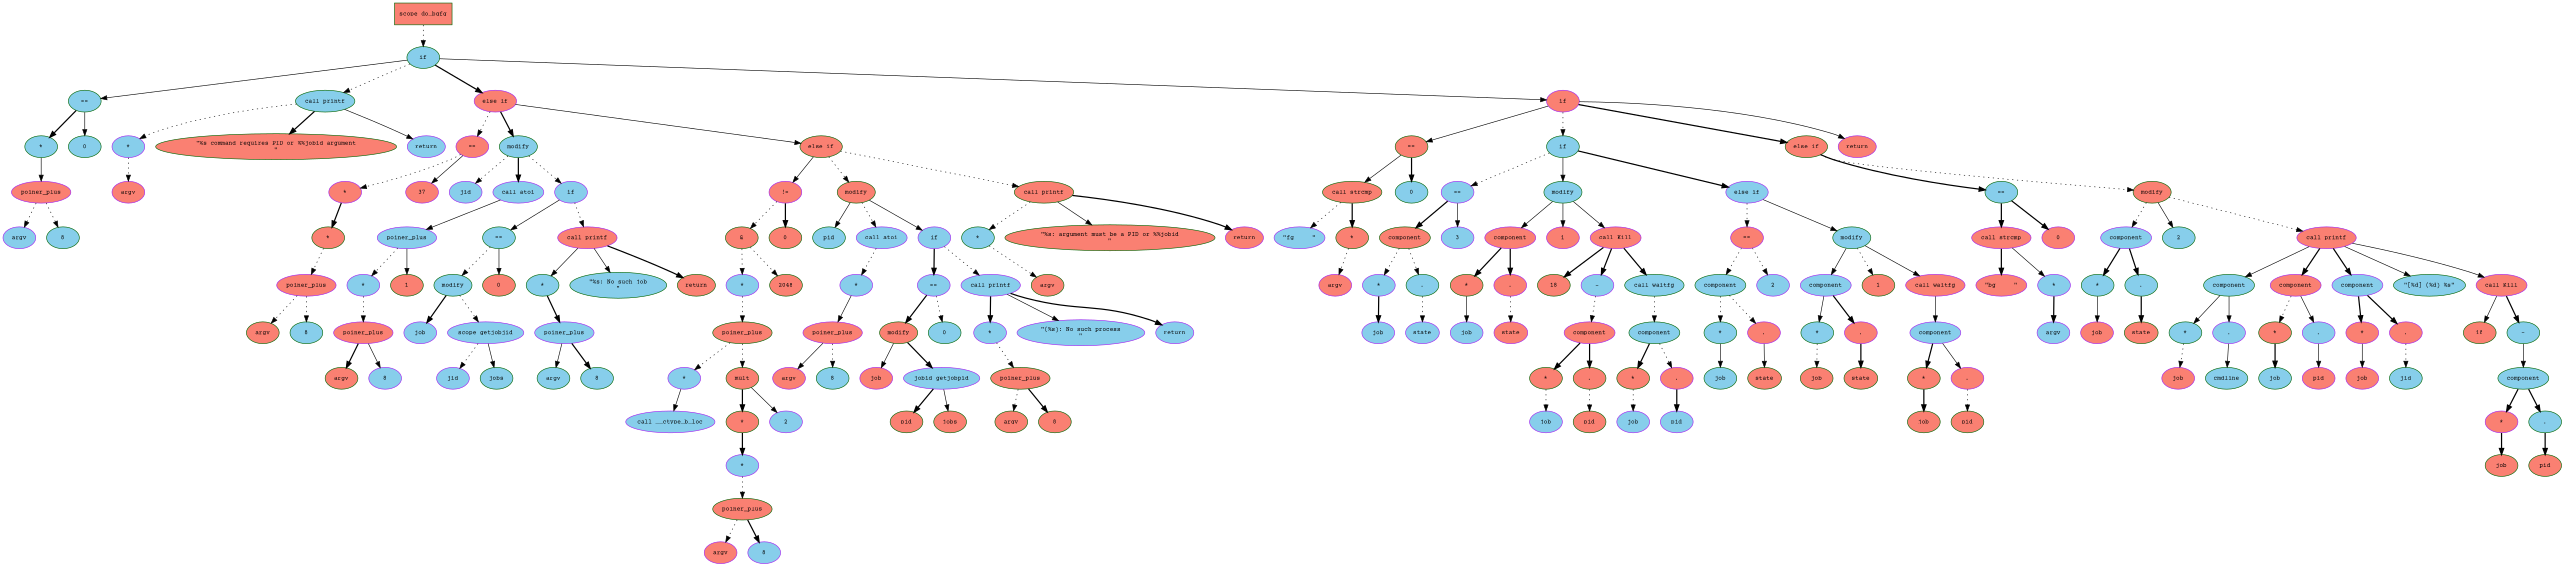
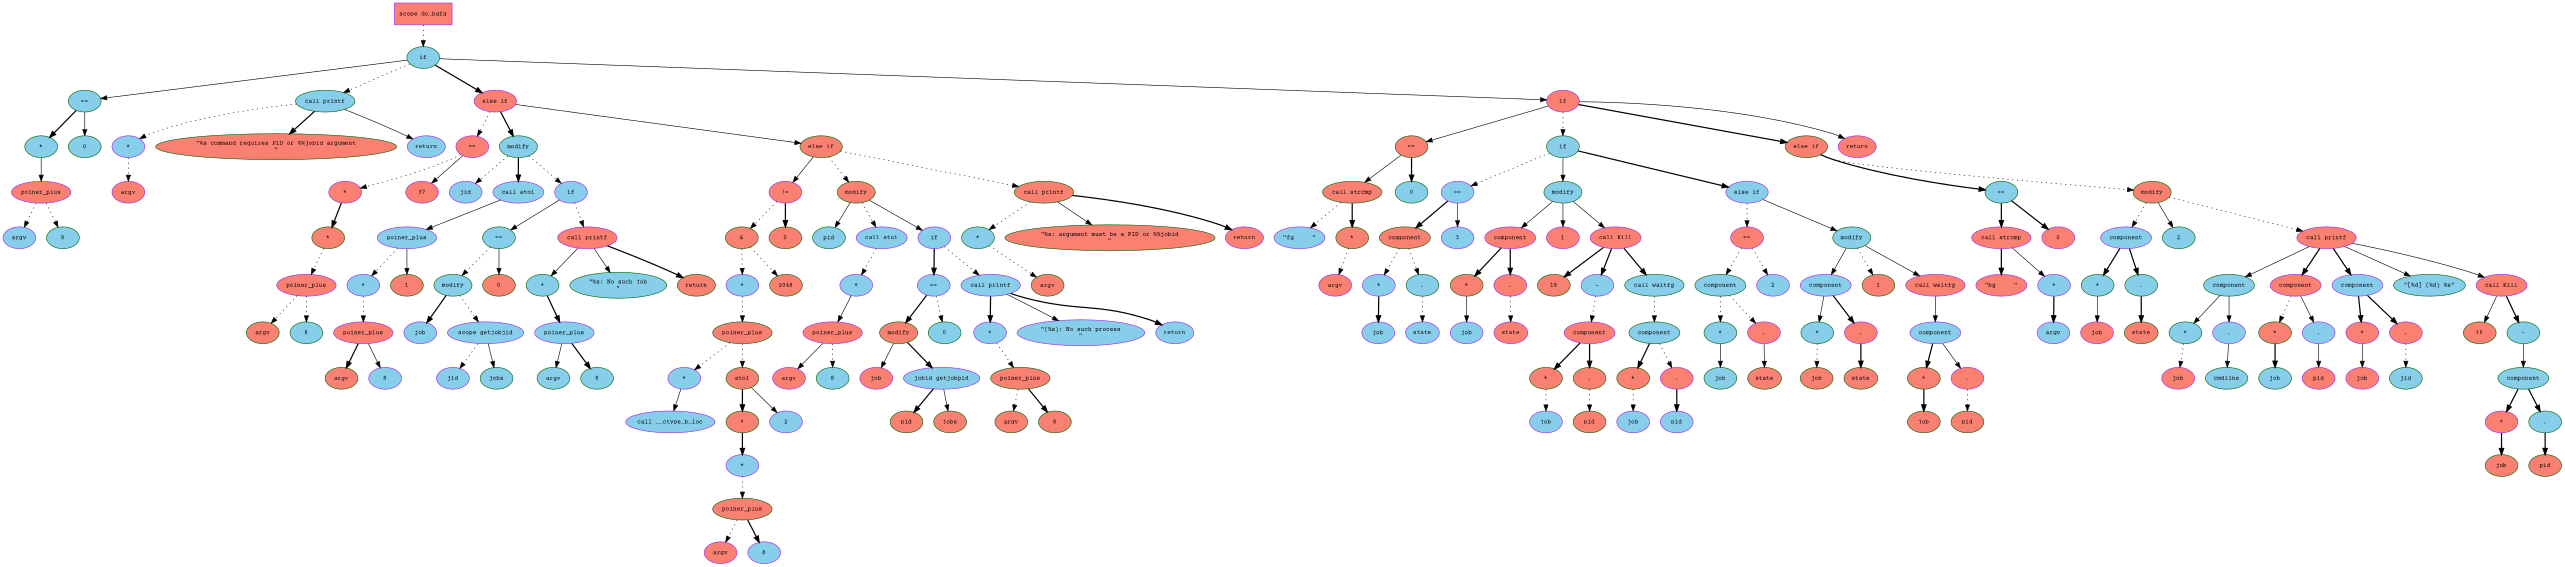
node "scope do_bgfg": color darkgreen -> purple
node "mult": label "mult" -> "atoi"
